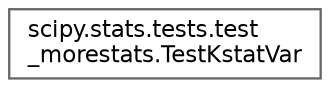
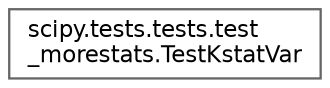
node "scipy.stats.tests.test _morestats.TestKstatVar": label "scipy.stats.tests.test _morestats.TestKstatVar" -> "scipy.tests.tests.test _morestats.TestKstatVar"
